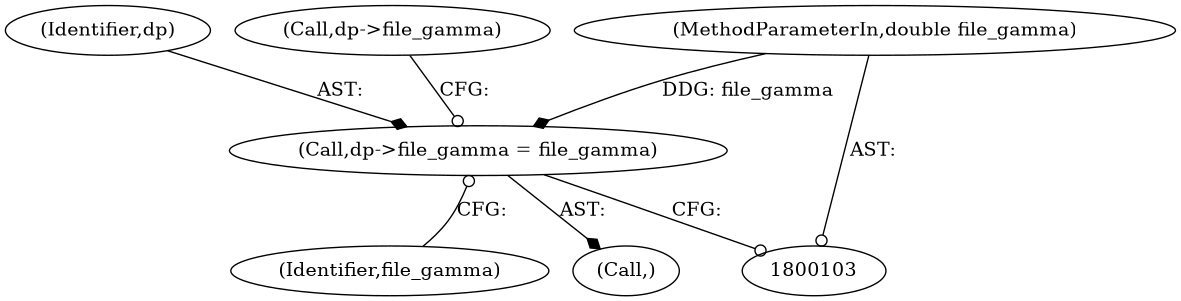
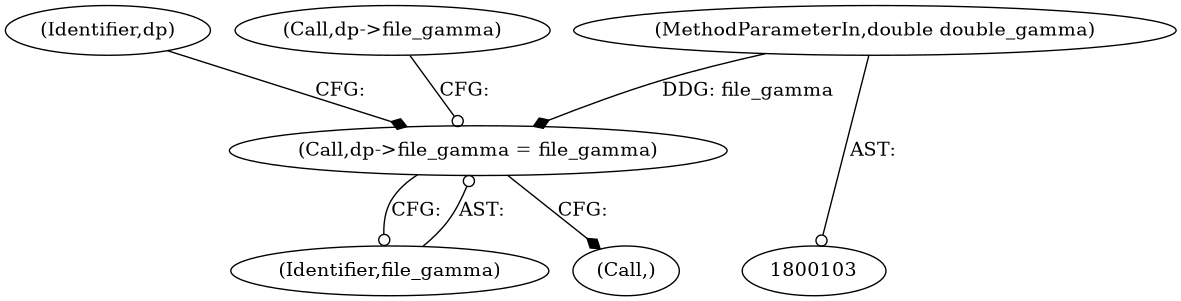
node "(MethodParameterIn,double file_gamma)": label "(MethodParameterIn,double file_gamma)" -> "(MethodParameterIn,double double_gamma)"
edge "(Identifier,dp)" -> "(Call,dp->file_gamma = file_gamma)": label "AST: " -> "CFG: "
edge "(Identifier,file_gamma)" -> "(Call,dp->file_gamma = file_gamma)": label "CFG: " -> "AST: "
edge "(Call,dp->file_gamma = file_gamma)" -> "(Call,)": label "AST: " -> "CFG: "
edge "(Call,dp->file_gamma = file_gamma)" -> "1800103": now "(Call,dp->file_gamma = file_gamma)" -> "(Identifier,file_gamma)"
